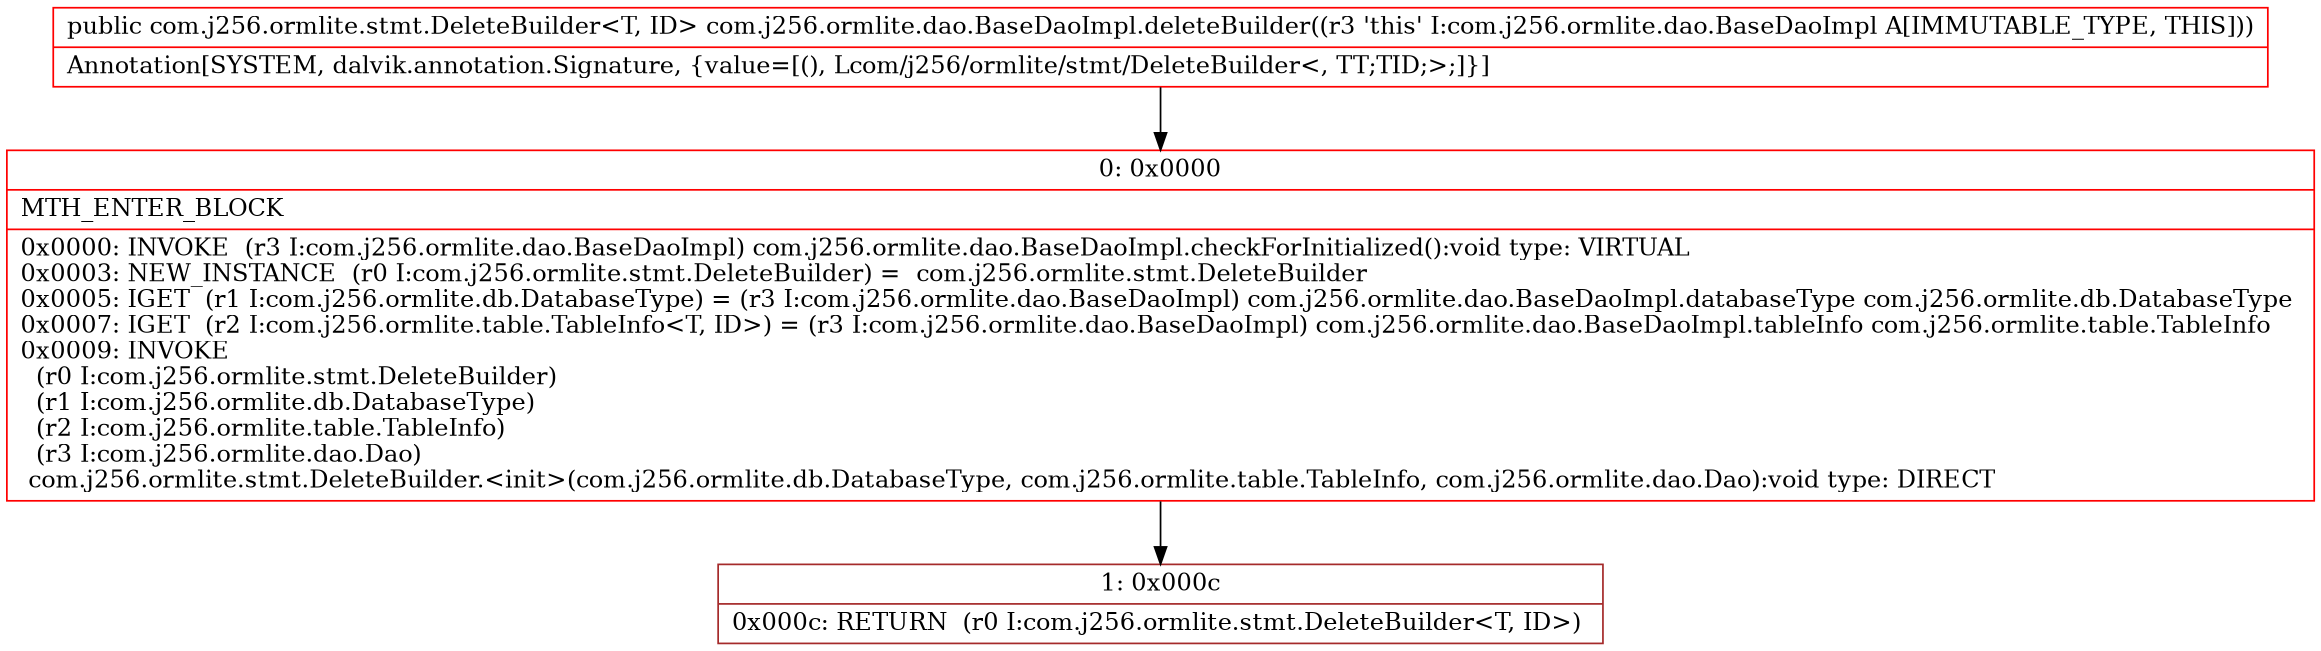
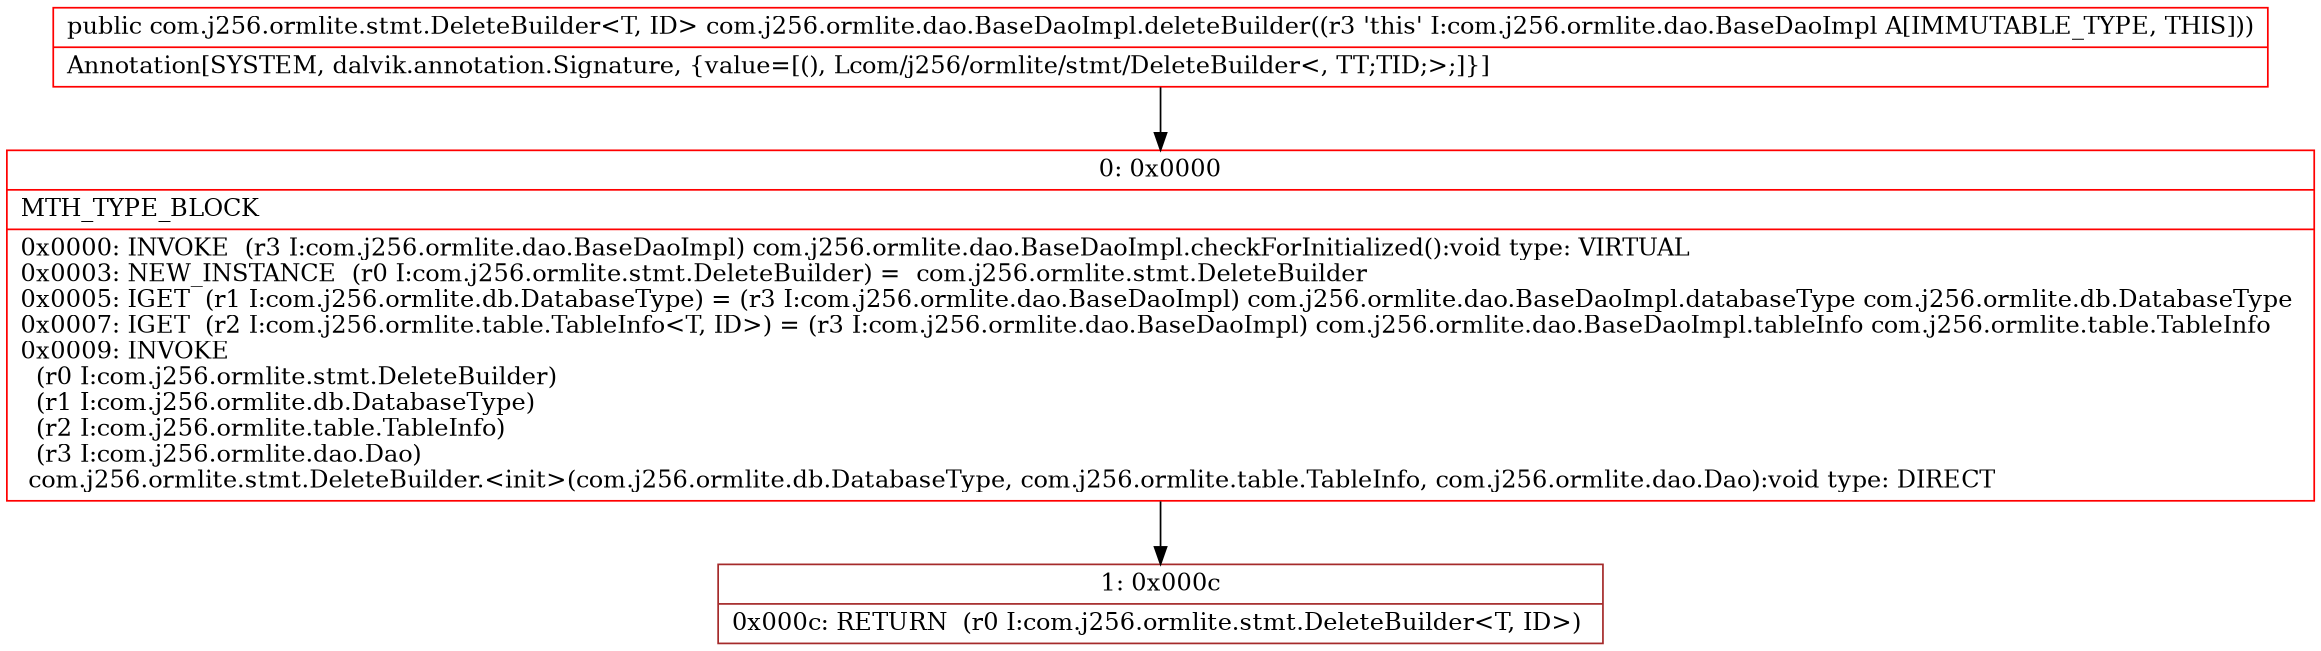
node "0: 0x0000": text "MTH_ENTER_BLOCK" -> "MTH_TYPE_BLOCK"
